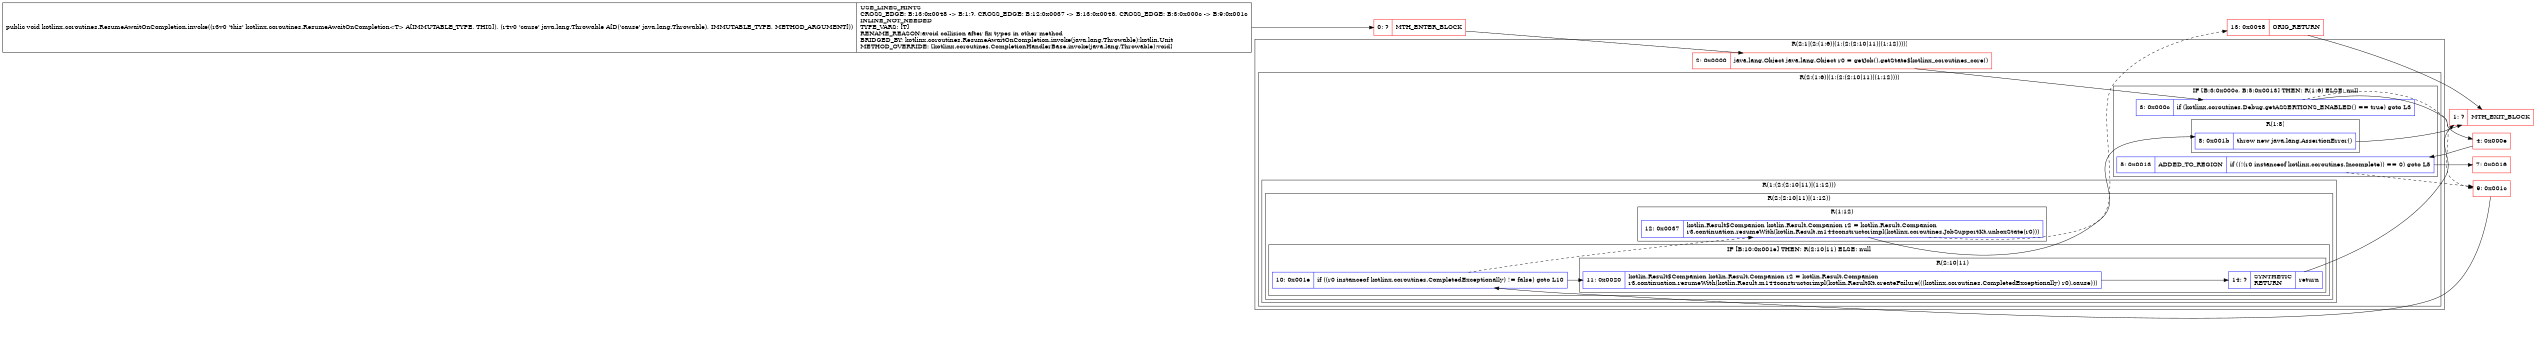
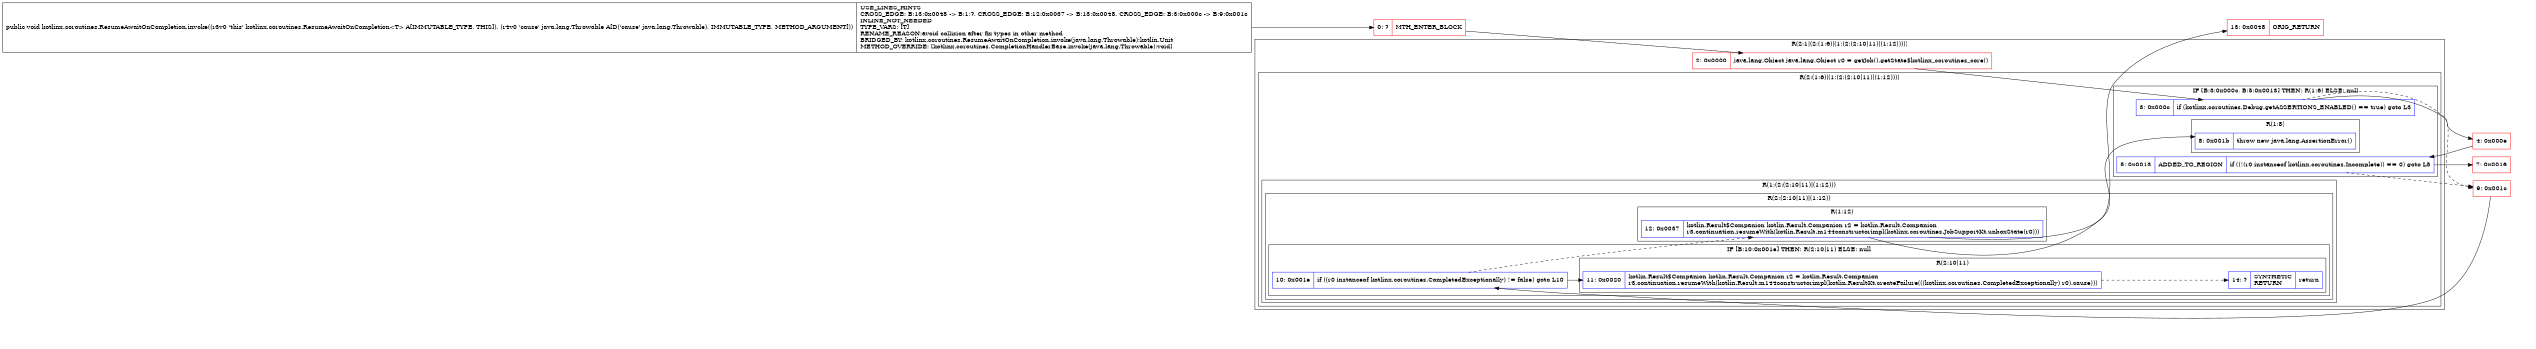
node "1: ?": removed
edge "12: 0x0037" -> "13: 0x0048": style dashed -> solid
edge "11: 0x0020" -> "14: ?": style solid -> dashed
